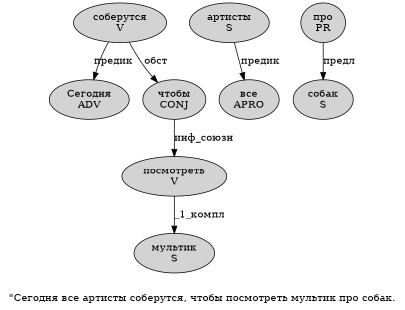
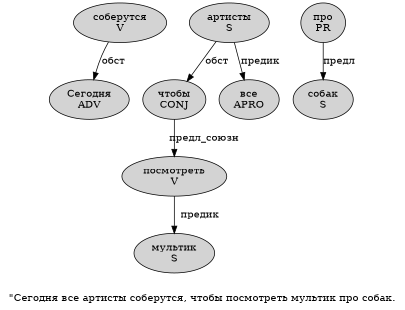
edge "соберутся V" -> "чтобы CONJ": now "артисты S" -> "чтобы CONJ"
edge "соберутся V" -> "Сегодня ADV": label "предик" -> "обст"
edge "чтобы CONJ" -> "посмотреть V": label "инф_союзн" -> "предл_союзн"
edge "посмотреть V" -> "мультик S": label "_1_компл" -> "предик"
